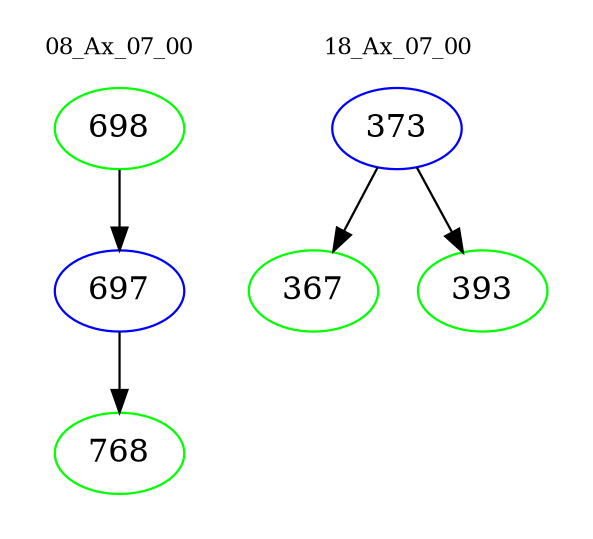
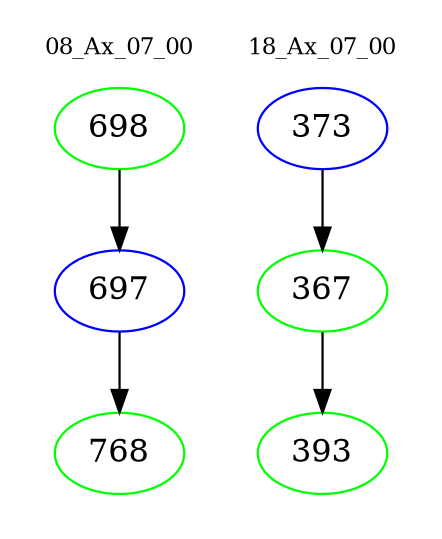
edge "373" -> "393": now "367" -> "393"
